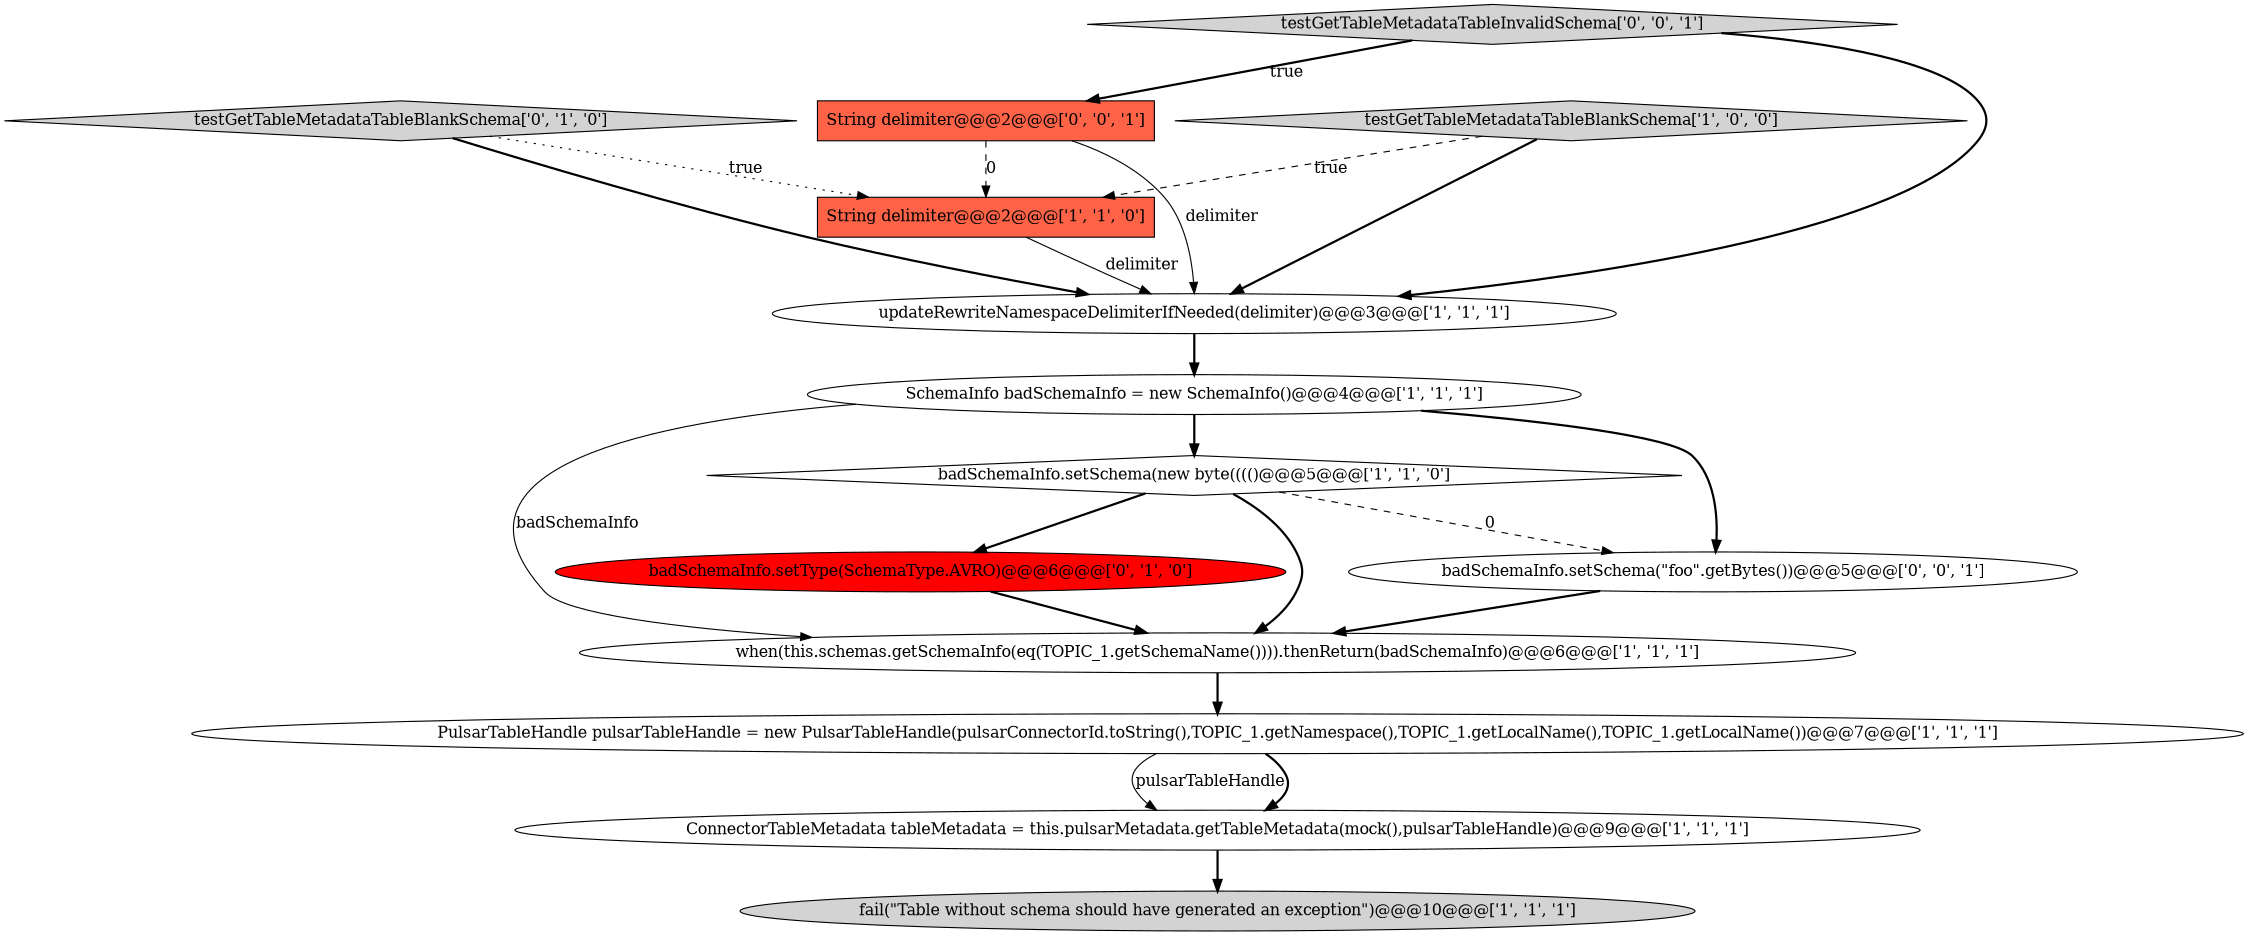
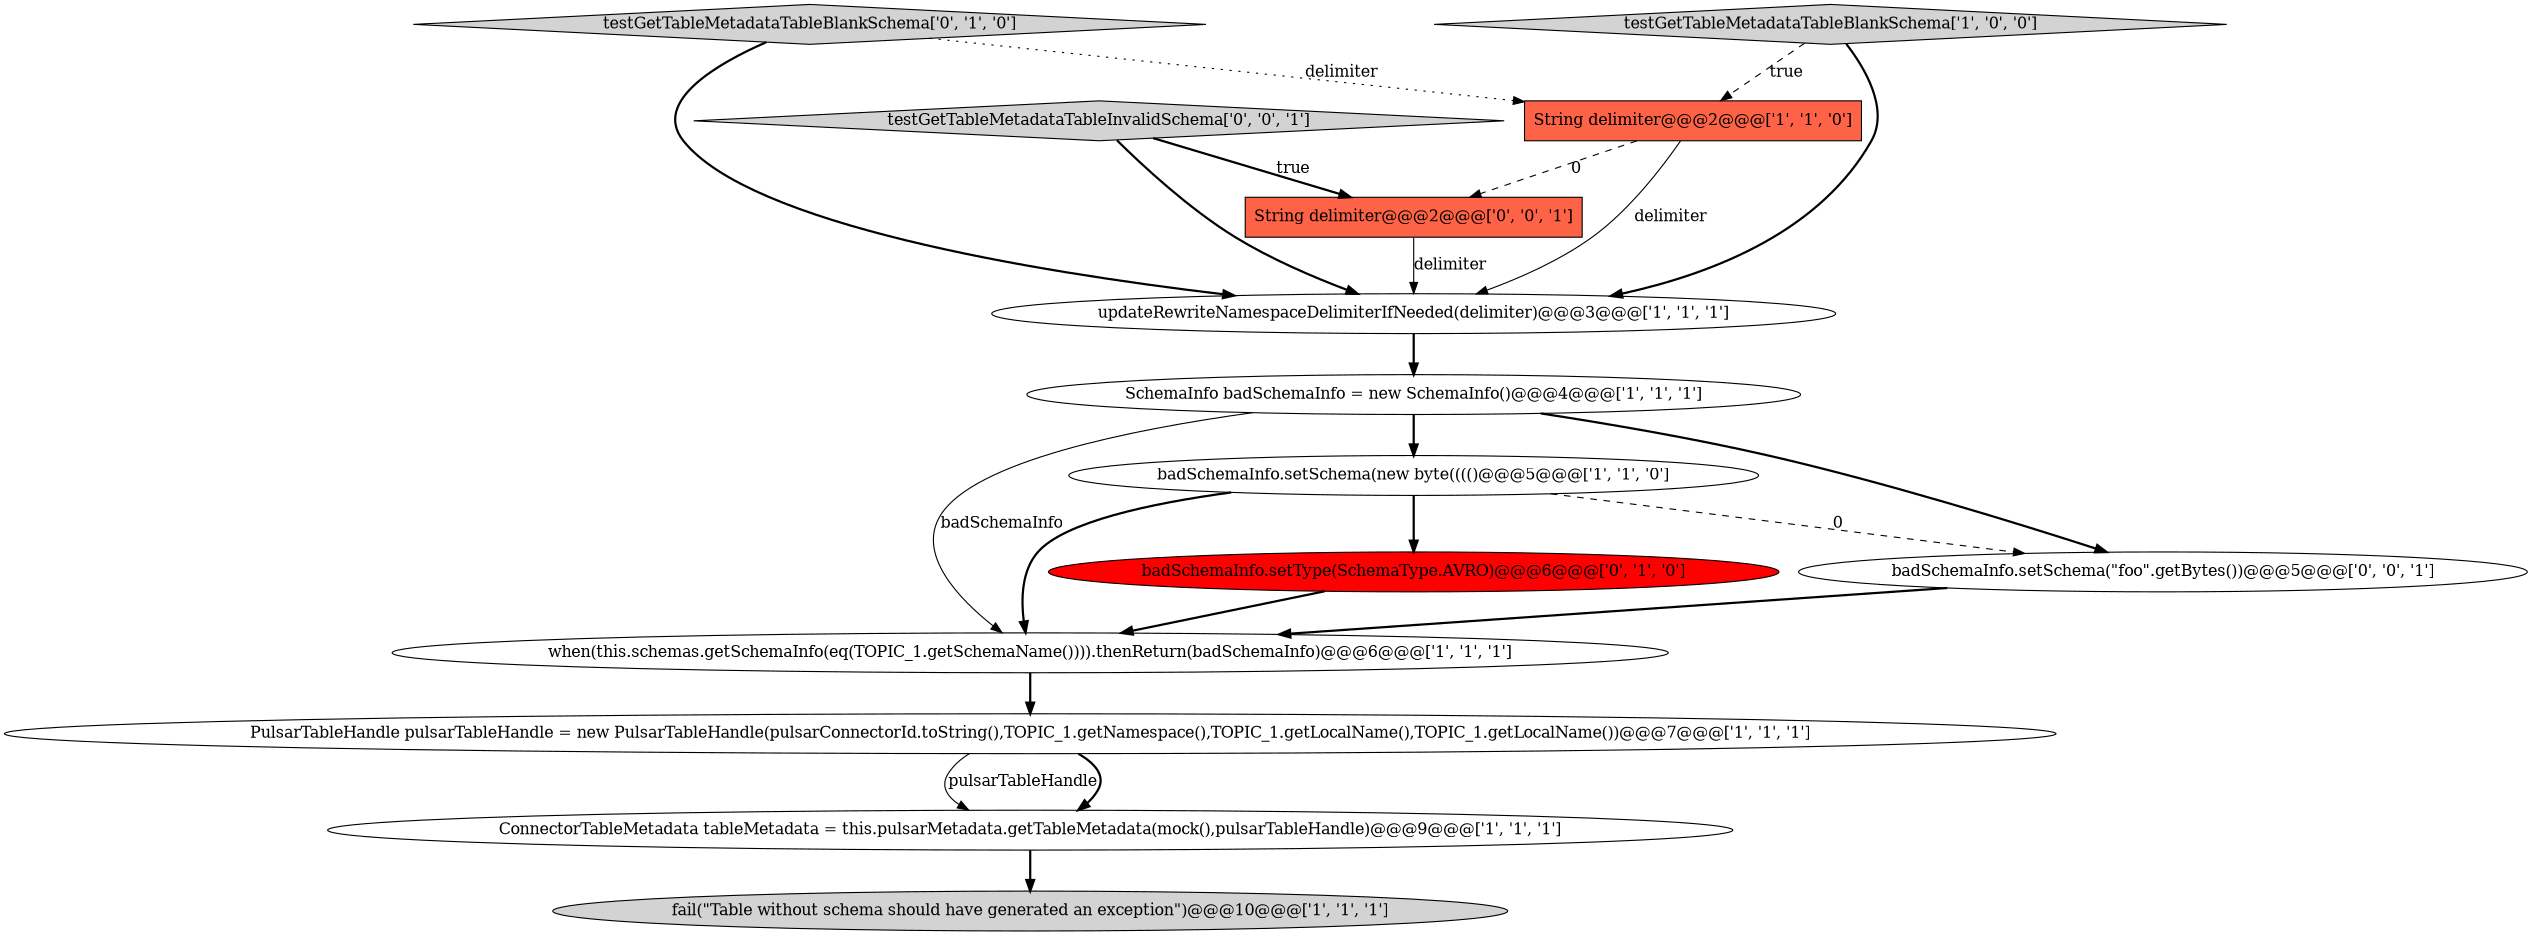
edge "String delimiter@@@2@@@['0', '0', '1']" -> "String delimiter@@@2@@@['1', '1', '0']": reversed
edge "testGetTableMetadataTableBlankSchema['0', '1', '0']" -> "String delimiter@@@2@@@['1', '1', '0']": label "true" -> "delimiter"
node "badSchemaInfo.setSchema(new byte(((()@@@5@@@['1', '1', '0']": shape diamond -> ellipse
